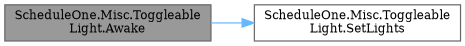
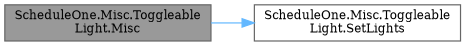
node "ScheduleOne.Misc.Toggleable Light.Awake": label "ScheduleOne.Misc.Toggleable Light.Awake" -> "ScheduleOne.Misc.Toggleable Light.Misc"
